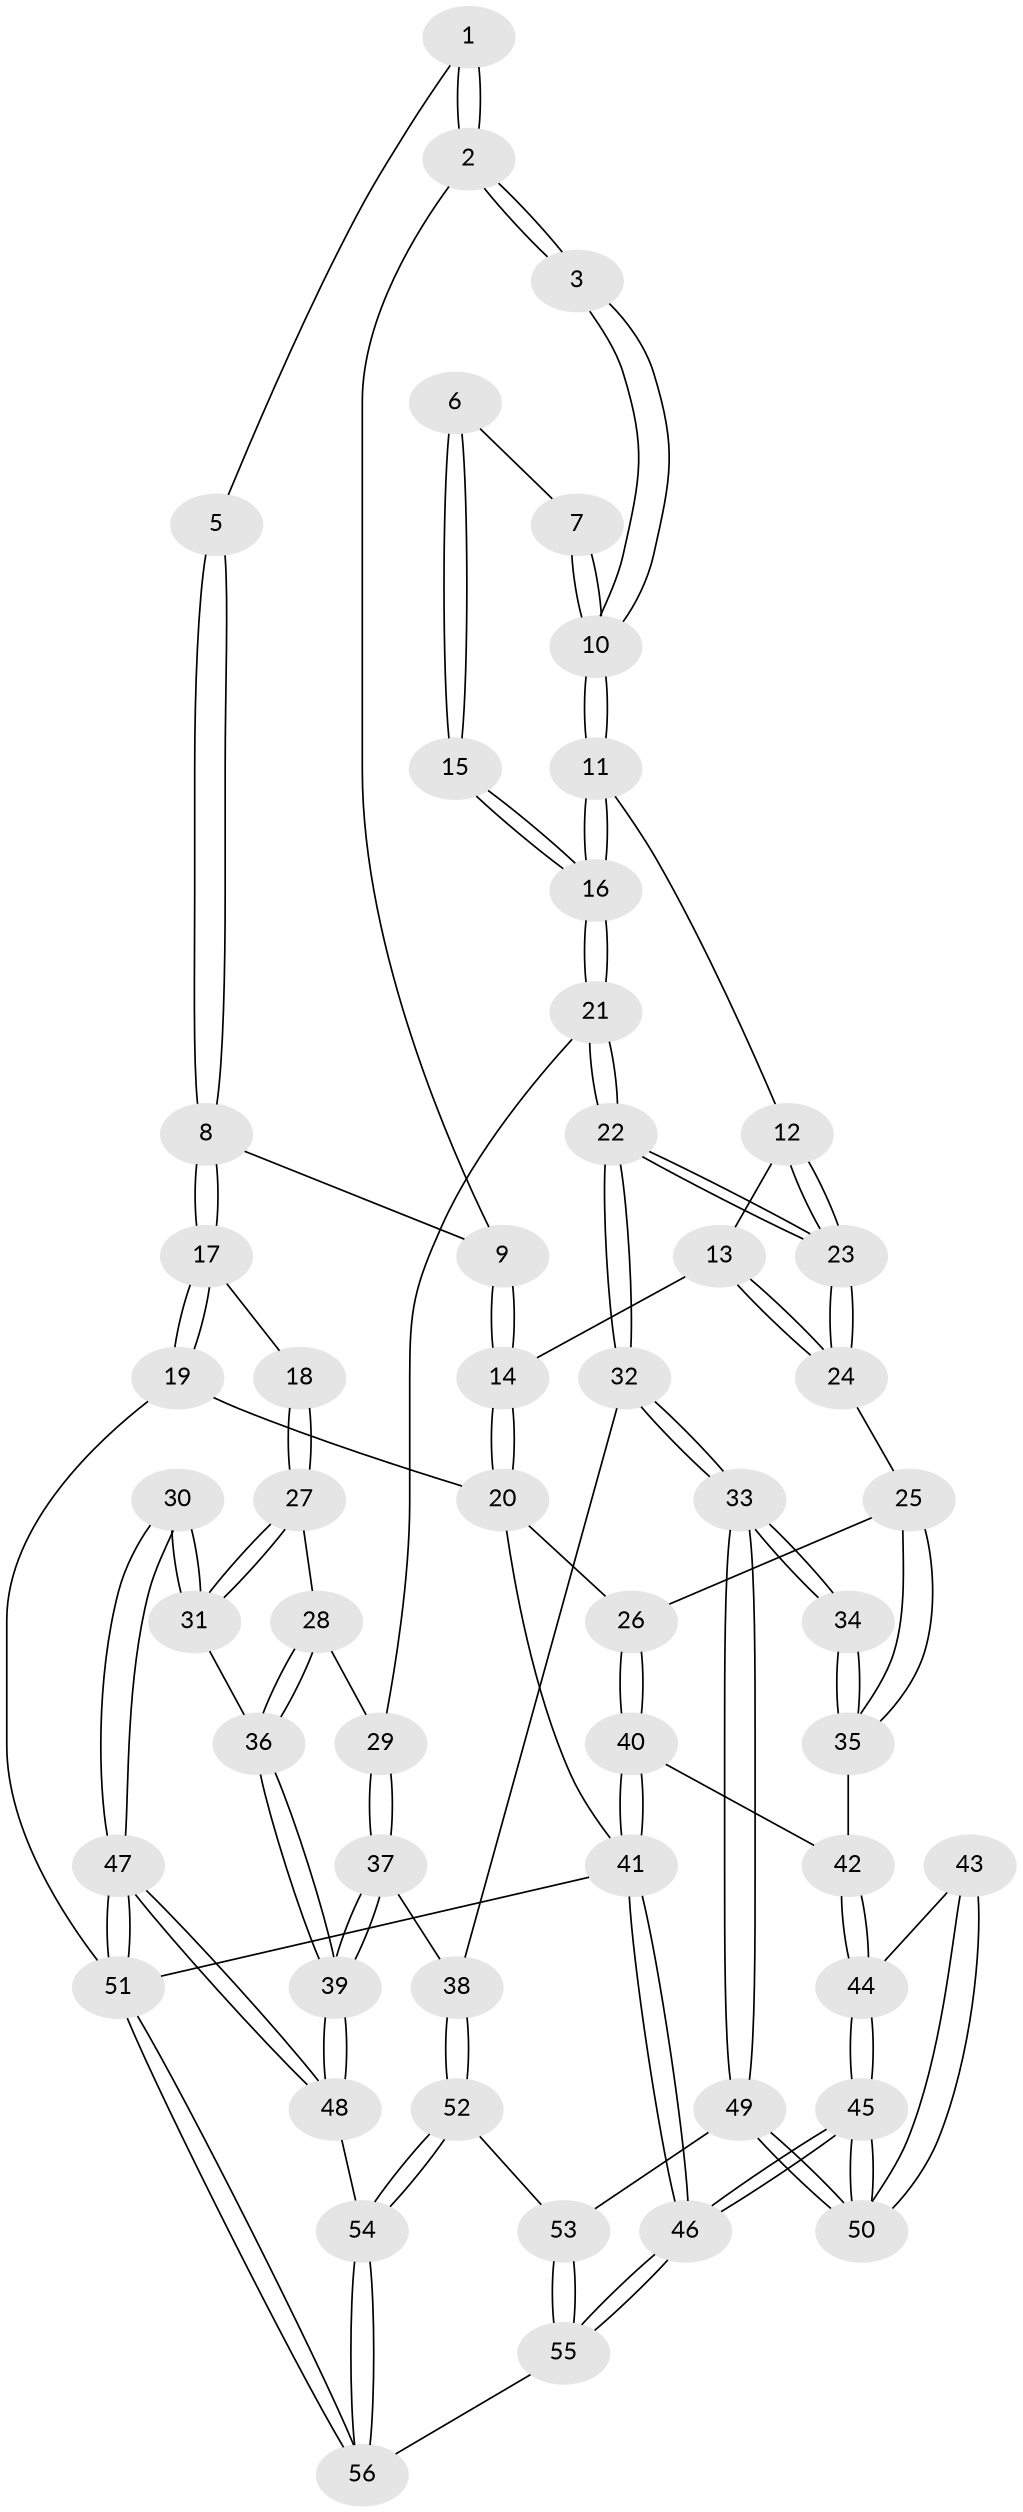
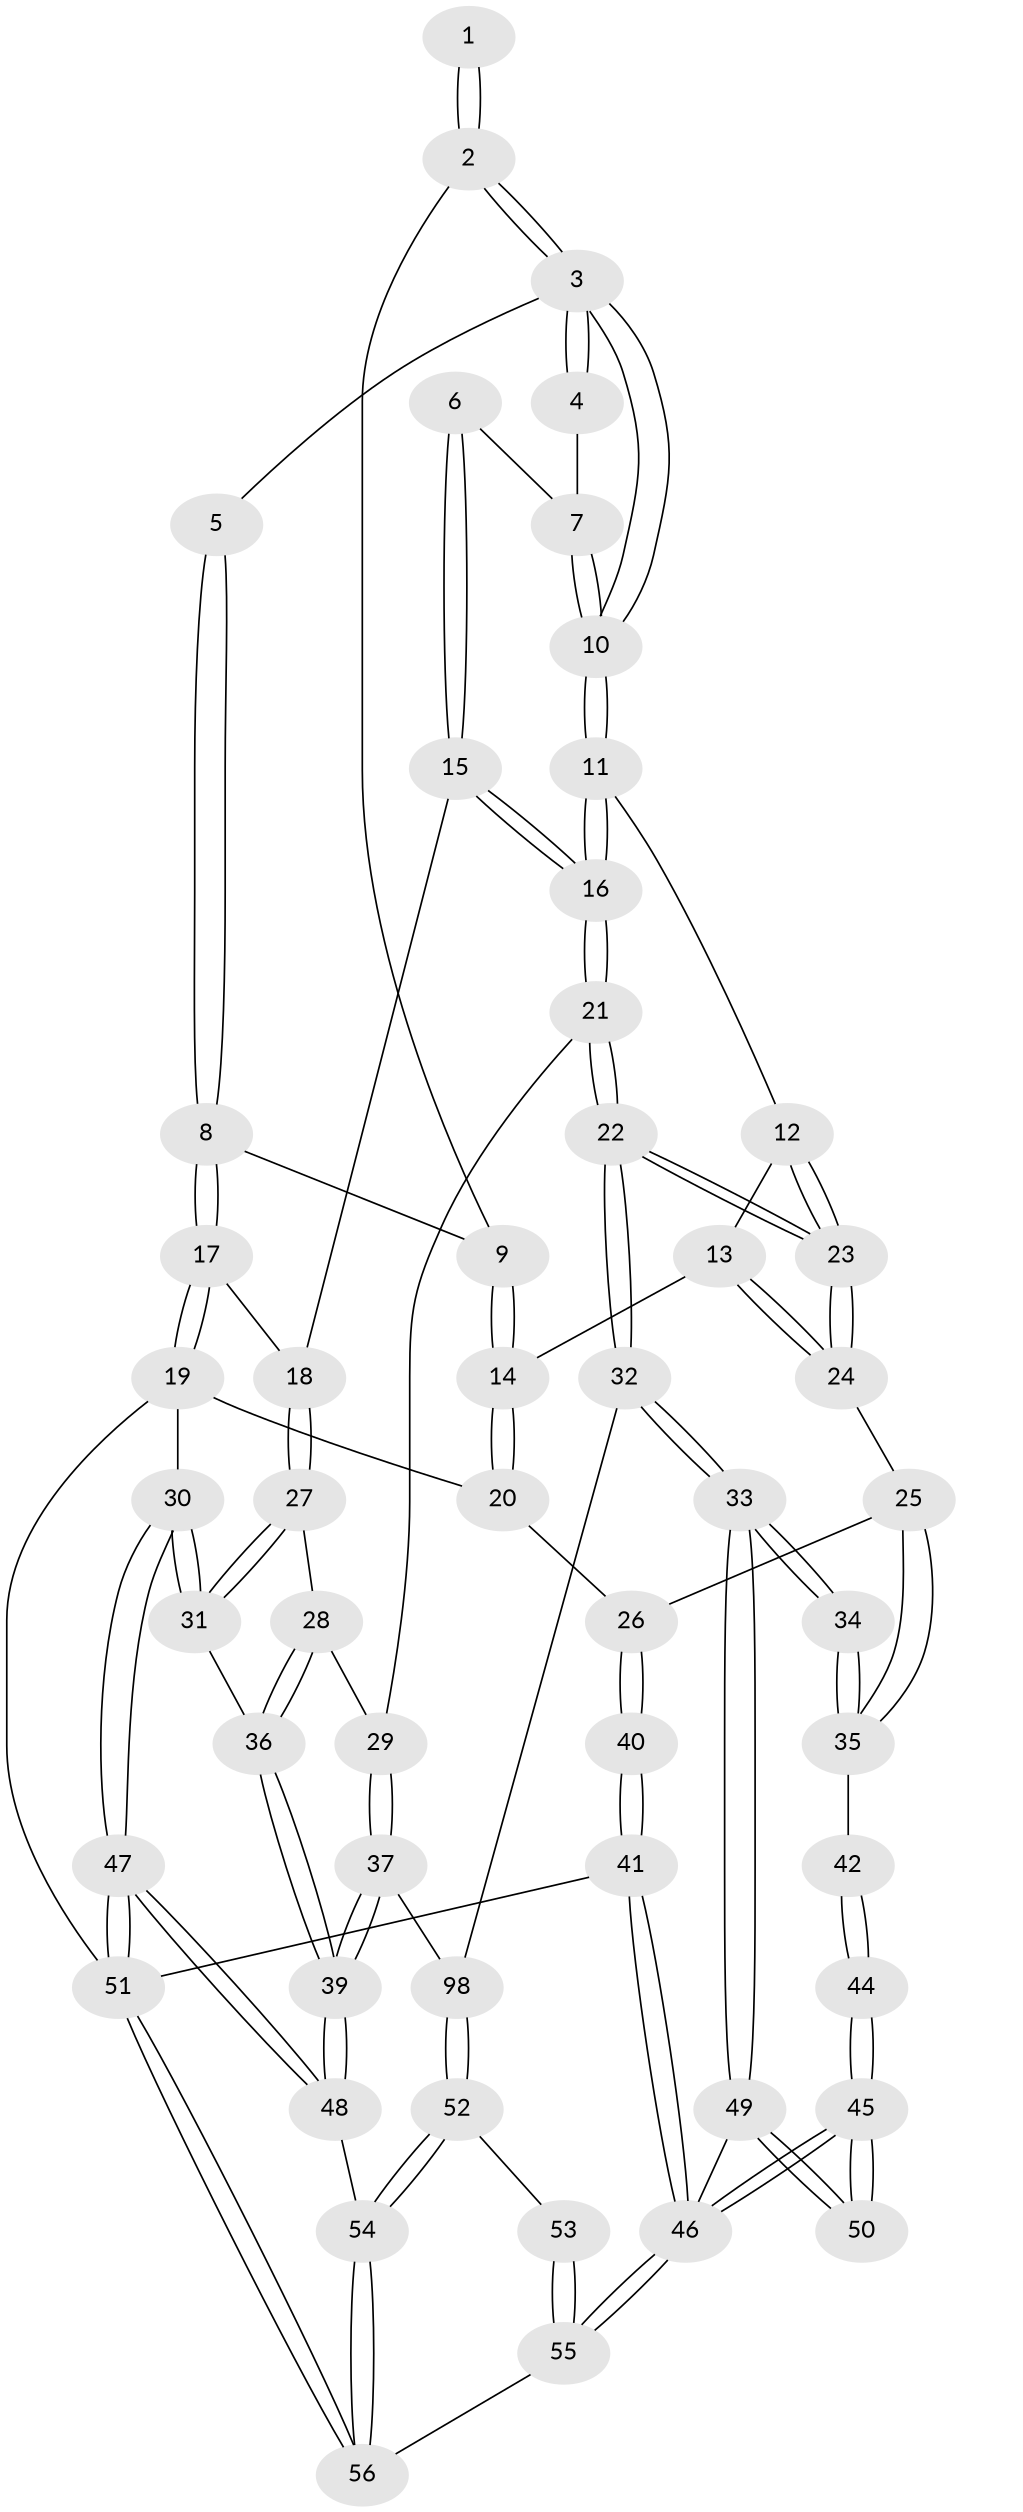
edge "1" -- "5": now "3" -- "5"
node "4": added
edge "15" -- "18": added
edge "19" -- "30": added
edge "20" -- "41": removed
edge "40" -- "42": removed
node "43": removed
node "38": label "38" -> "98"
edge "49" -- "53": now "49" -- "46"
